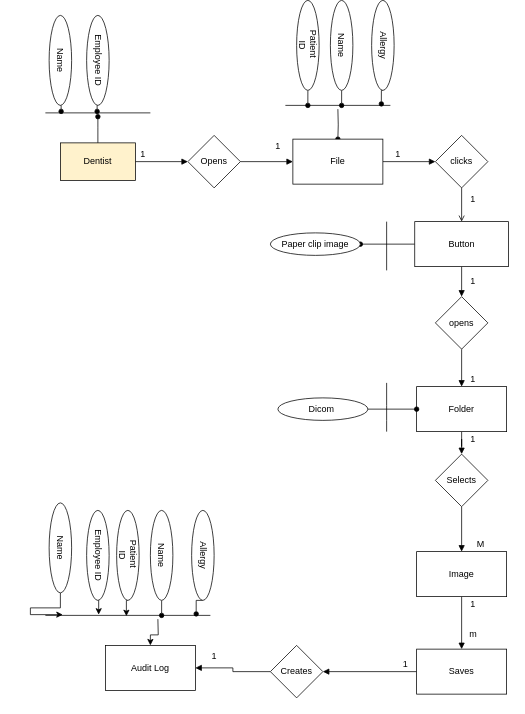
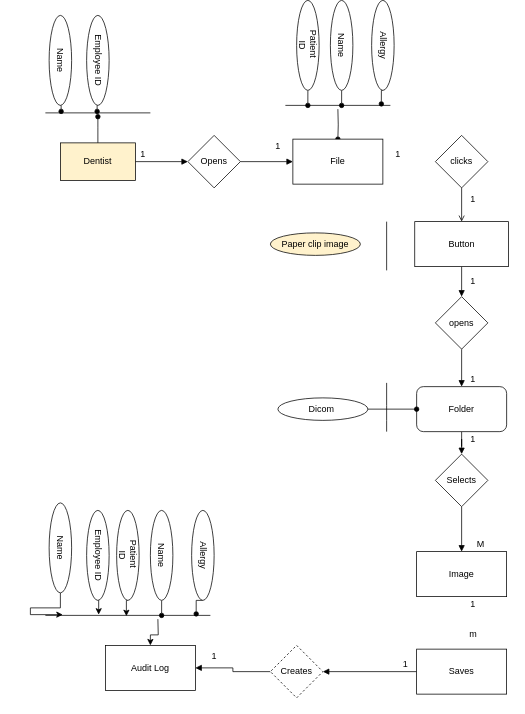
edge "File" -> "clicks": removed
node "Paper clip image": fillcolor #ffffff -> #fff2cc
edge "Button" -> "Paper clip image": removed
node "Folder": shape rectangle -> rounded rectangle
edge "Image" -> "Saves": removed
node "Creates": style solid -> dashed
